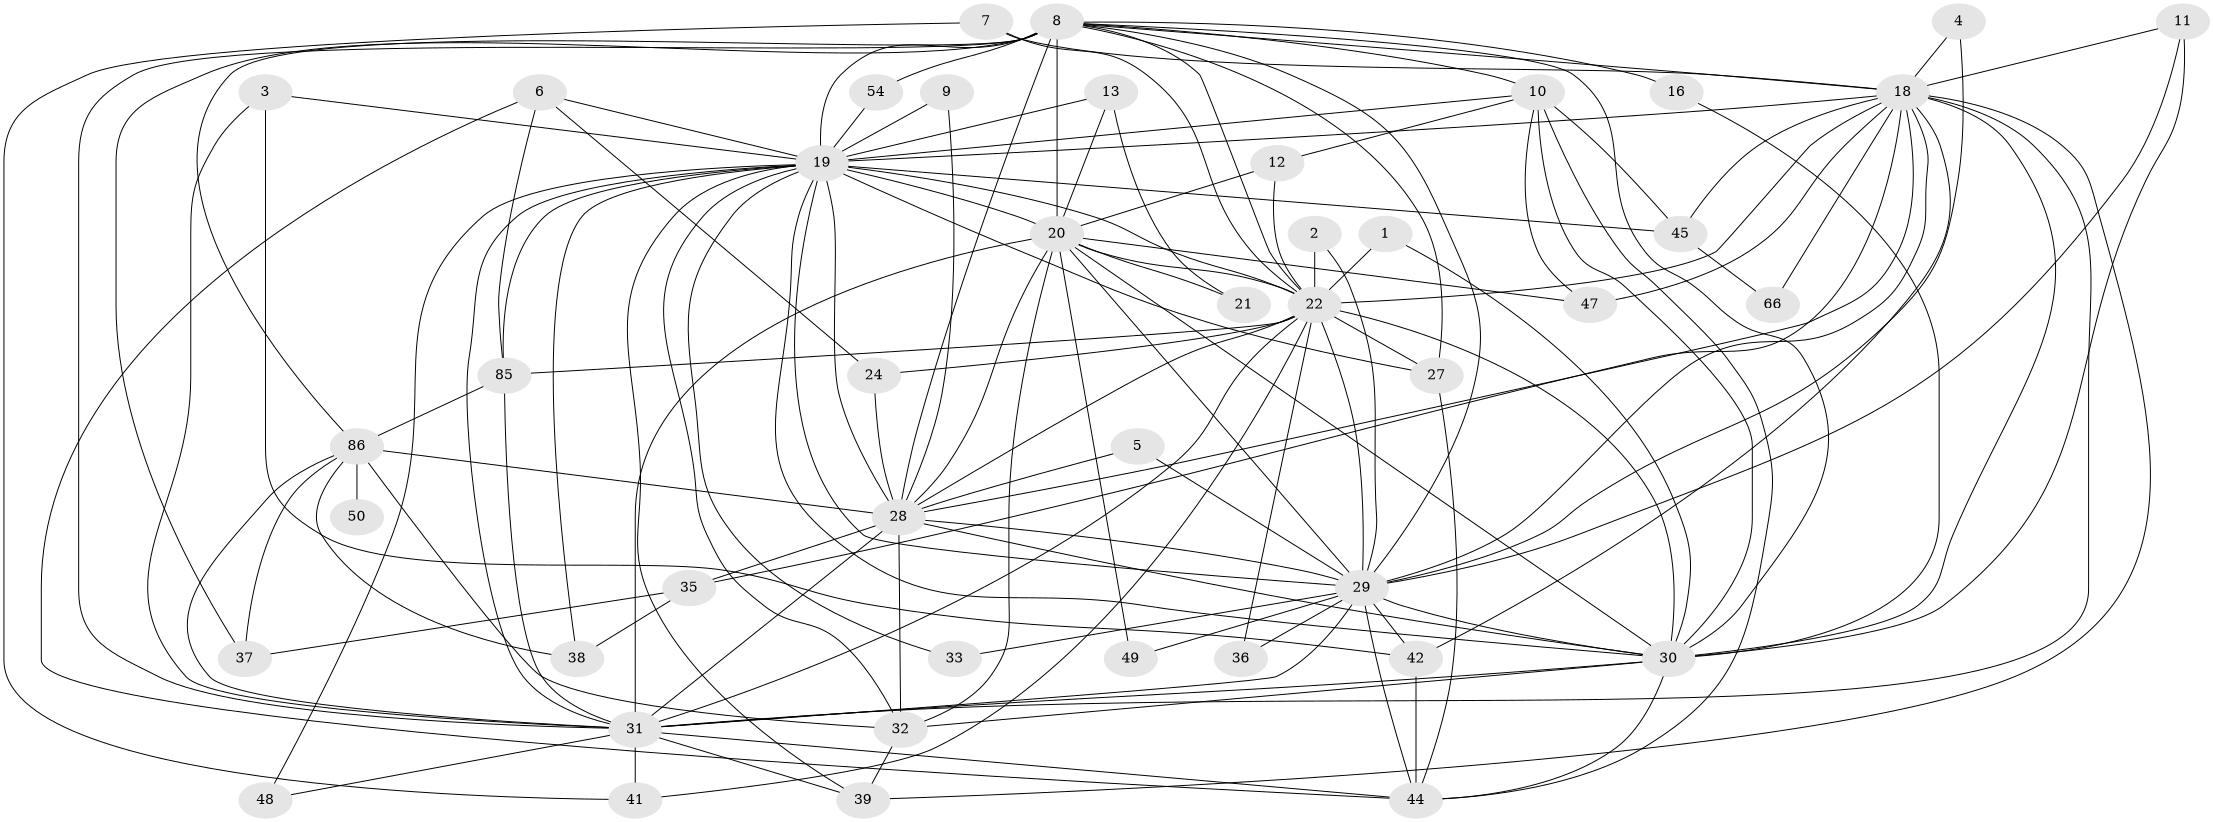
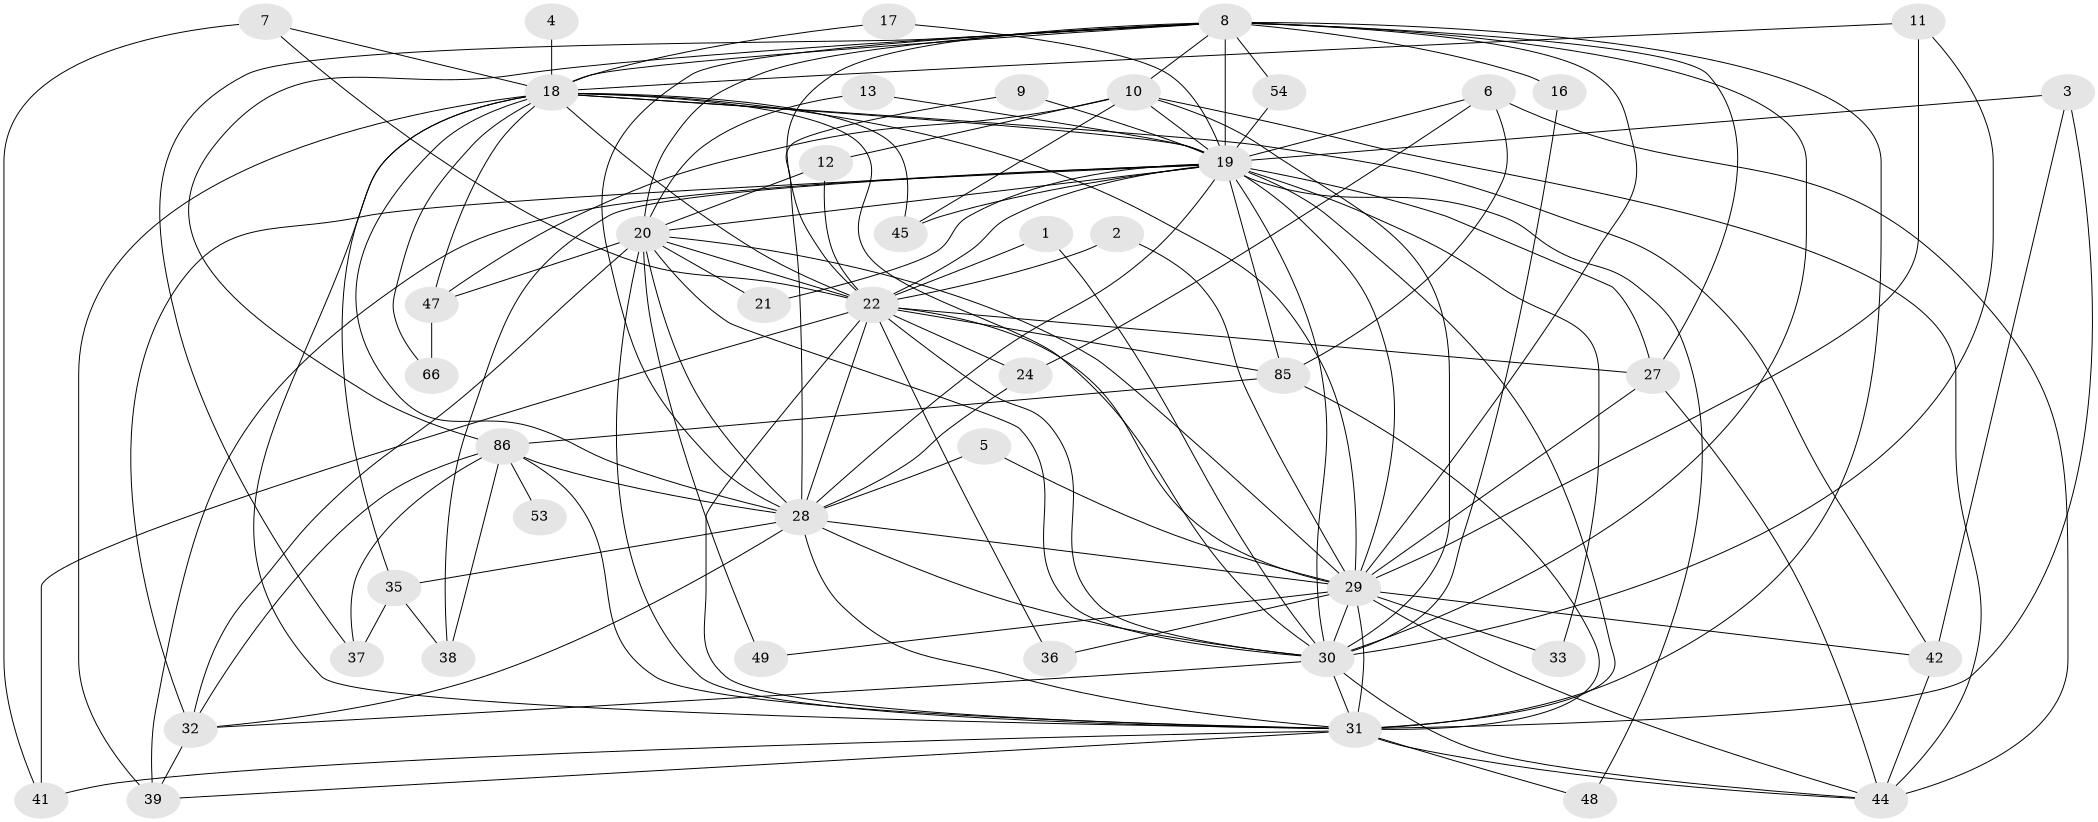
node "17": added
edge "13" -- "21": now "19" -- "21"
edge "45" -- "66": now "47" -- "66"
edge "4" -- "29": now "27" -- "29"
node "50": label "50" -> "53"
